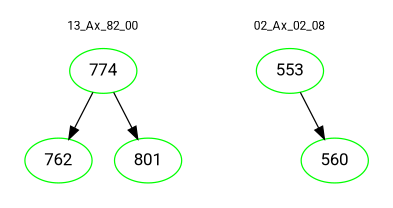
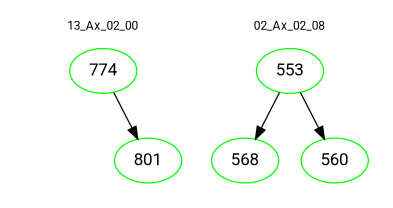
cluster "13_Ax_82_00": label "13_Ax_82_00" -> "13_Ax_02_00"
node "762": removed
node "568": added
